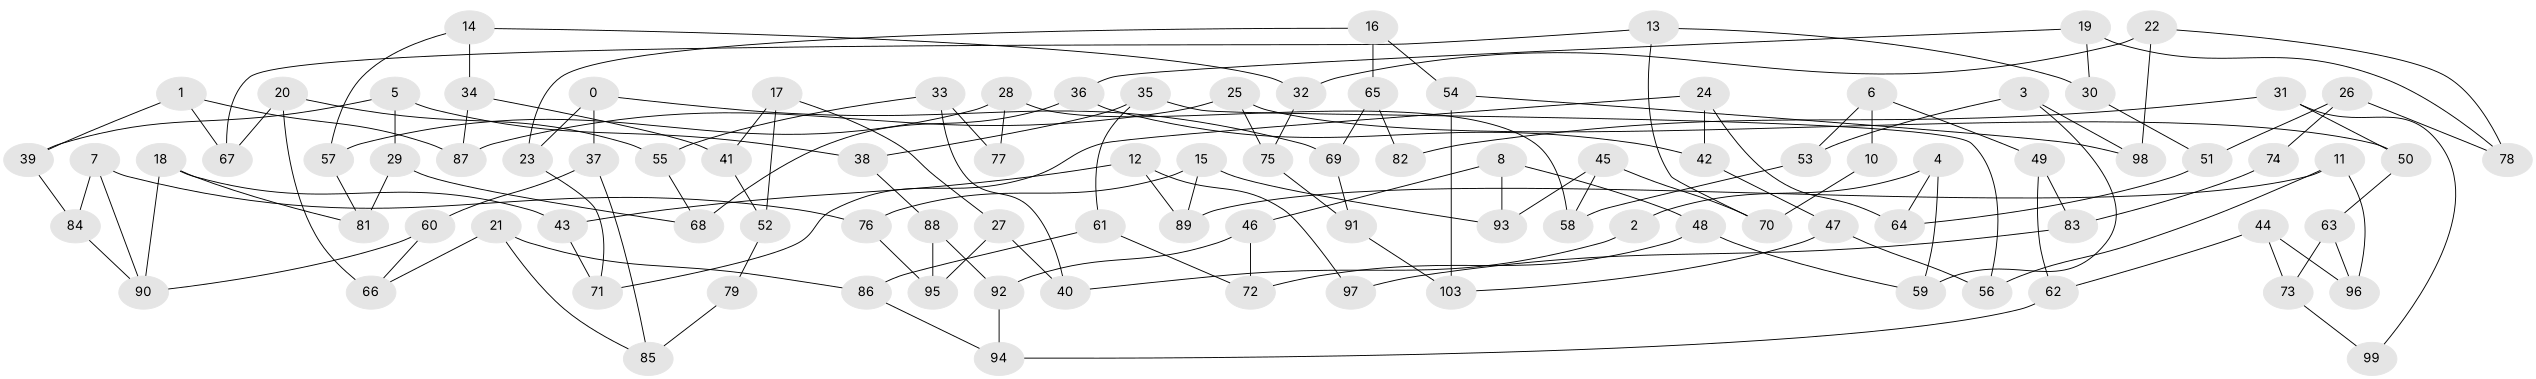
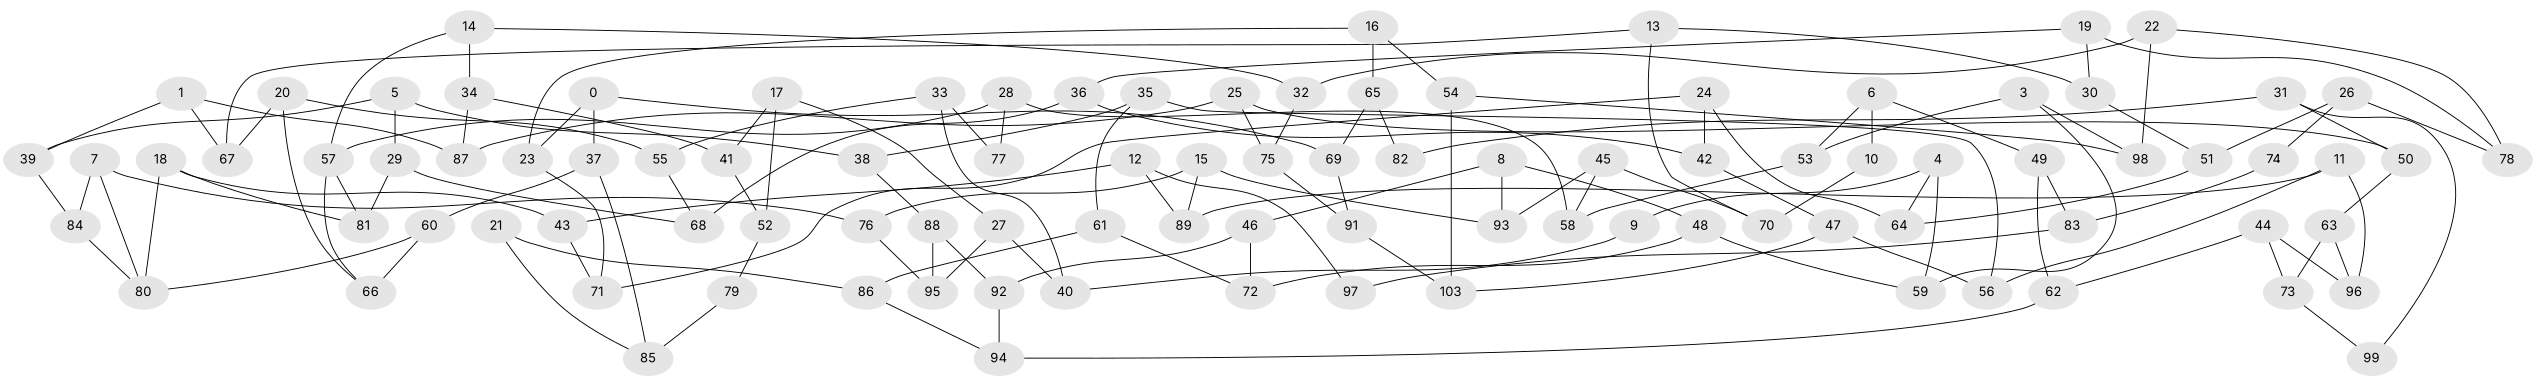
node "2": label "2" -> "9"
edge "21" -- "66": now "57" -- "66"
node "90": label "90" -> "80"
